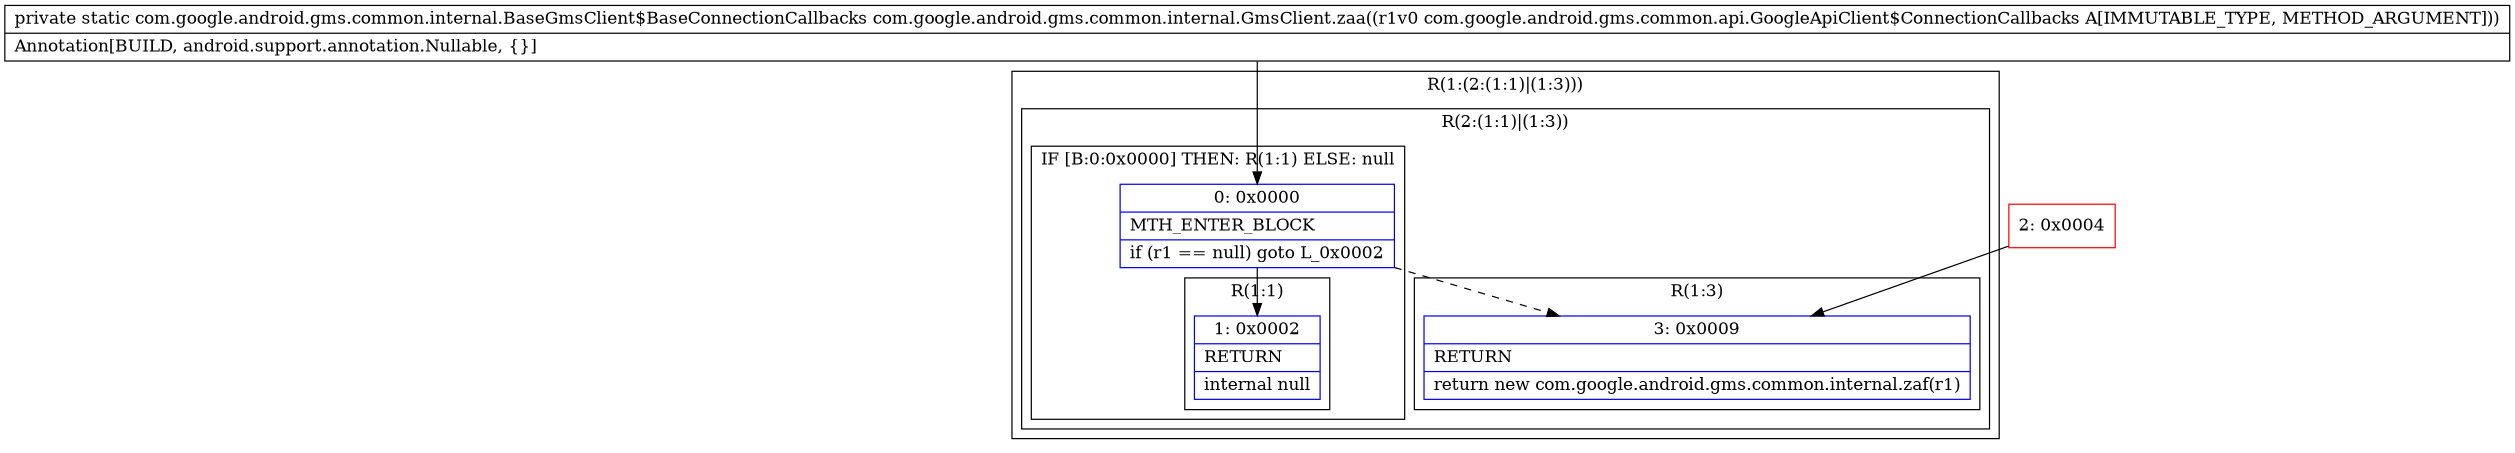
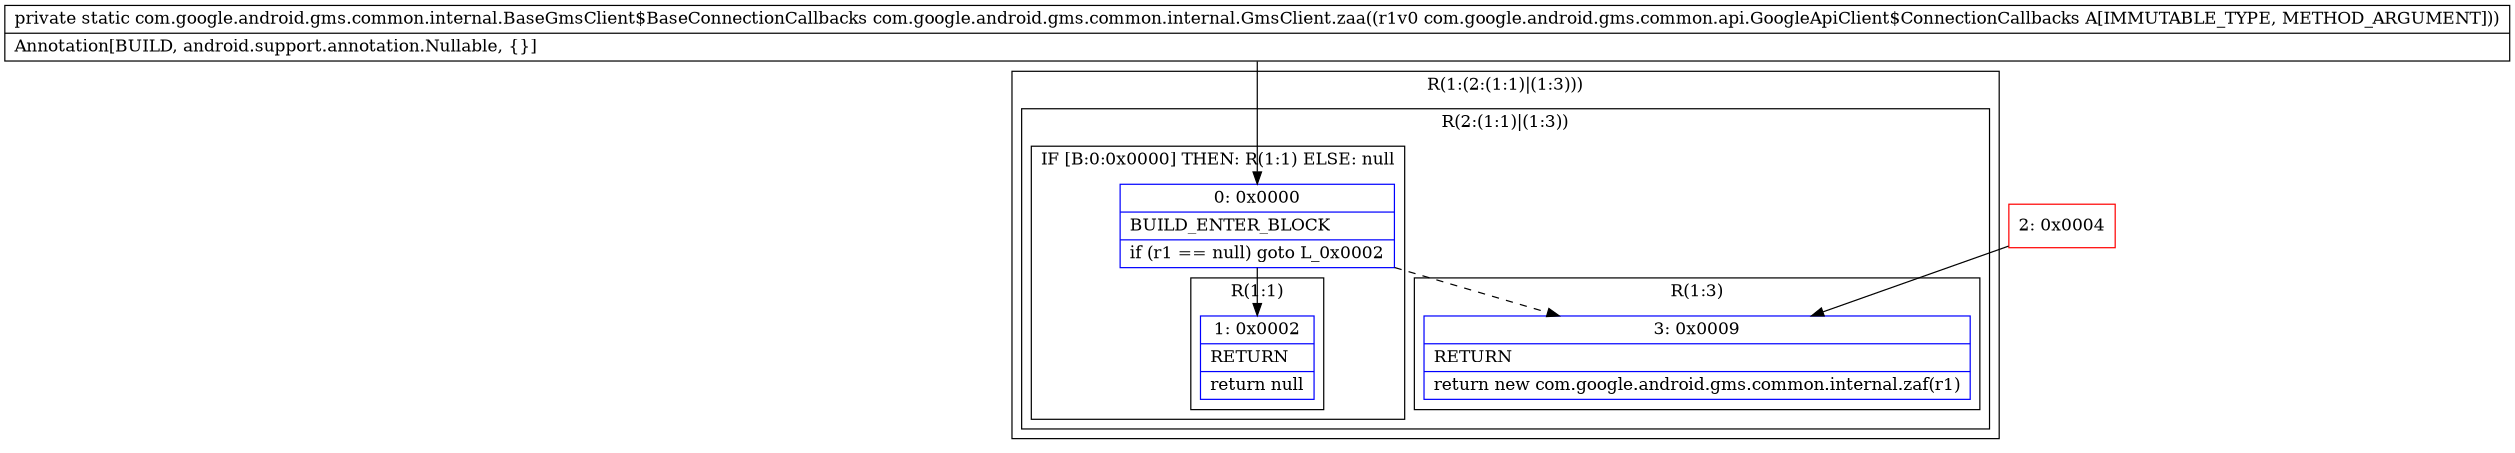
node "0: 0x0000": text "MTH_ENTER_BLOCK" -> "BUILD_ENTER_BLOCK"
node "1: 0x0002": text "internal null" -> "return null"
